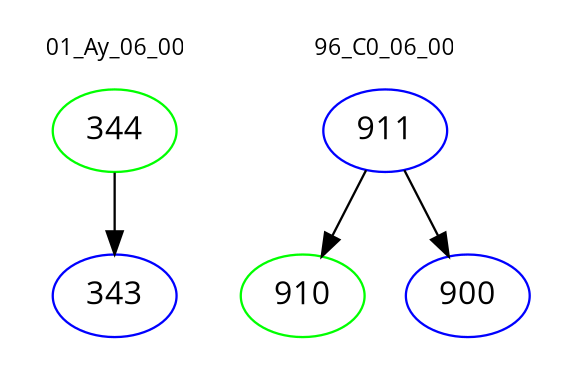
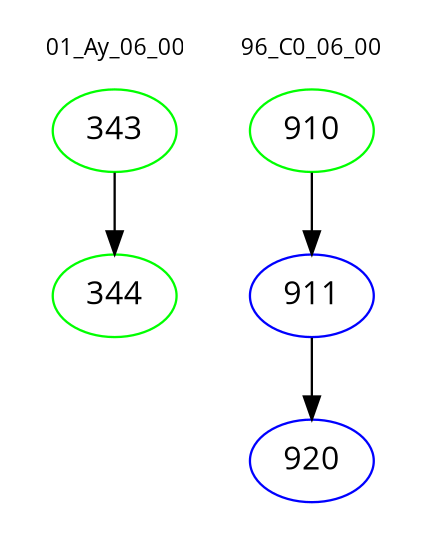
edge "344" -> "343": reversed
edge "911" -> "910": reversed
node "343": color blue -> green
node "900": label "900" -> "920"
